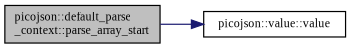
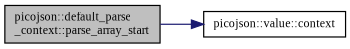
node "picojson::value::value": label "picojson::value::value" -> "picojson::value::context"
